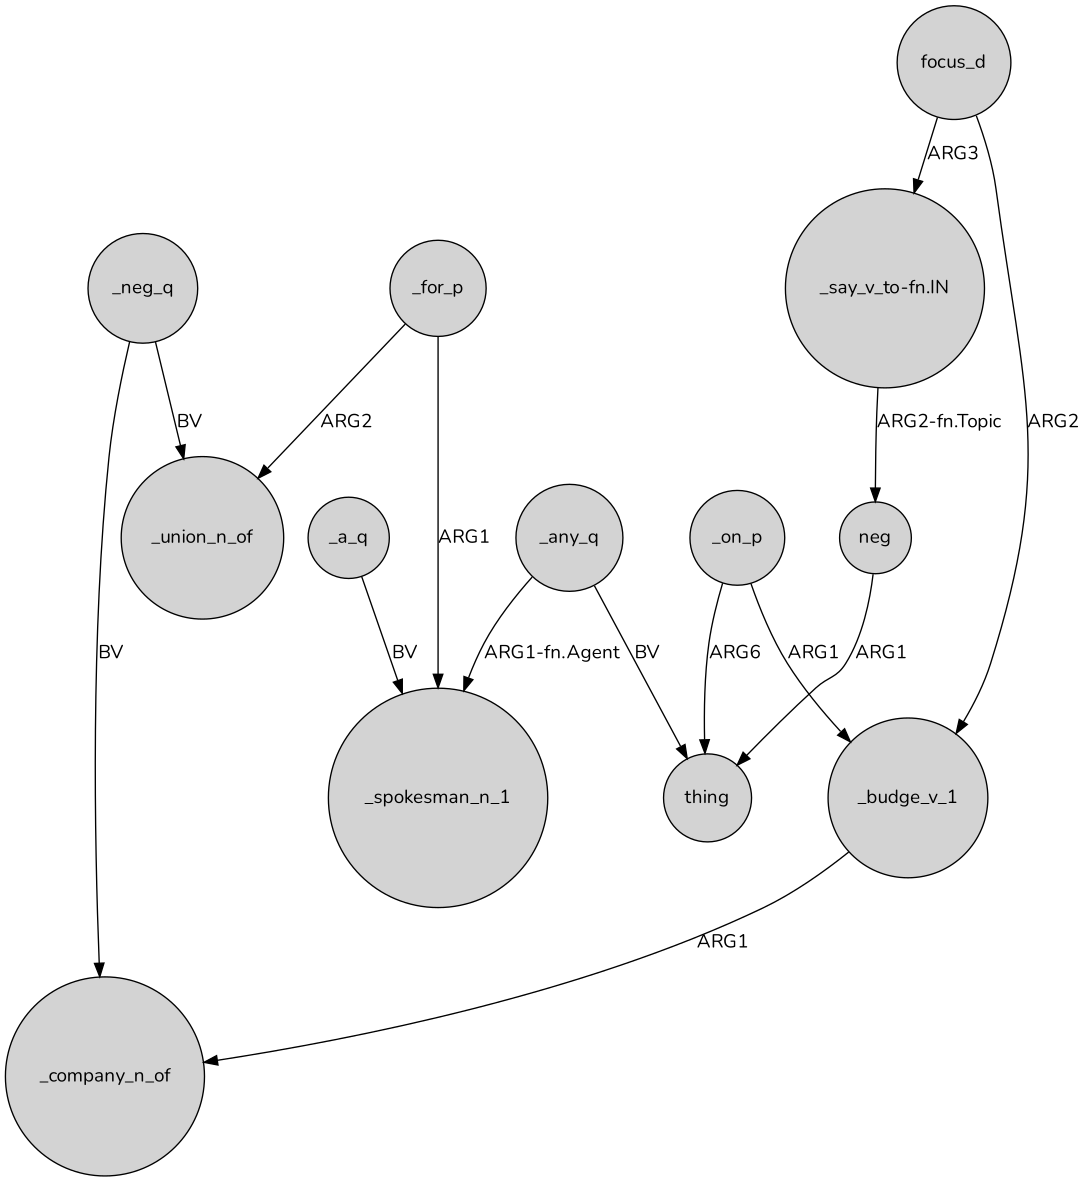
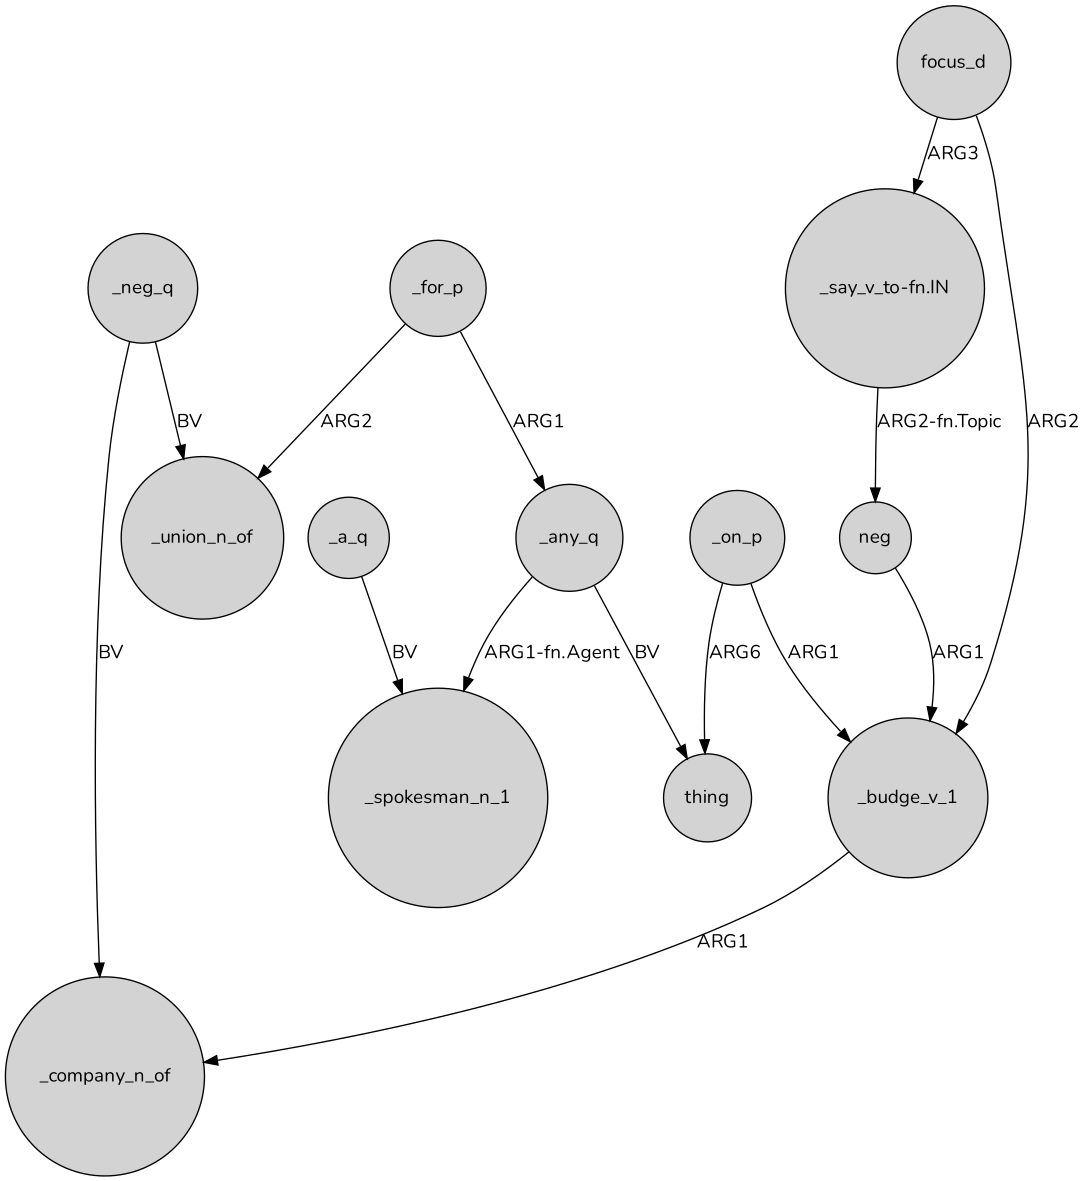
edge "_for_p" -> "_spokesman_n_1": now "_for_p" -> "_any_q"
edge "neg" -> "thing": now "neg" -> "_budge_v_1"
